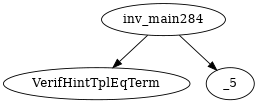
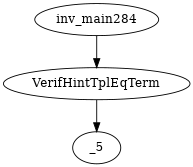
edge "inv_main284" -> "_5": now "VerifHintTplEqTerm" -> "_5"
